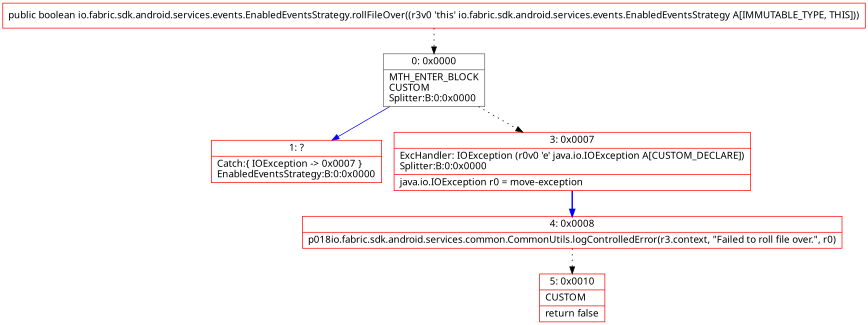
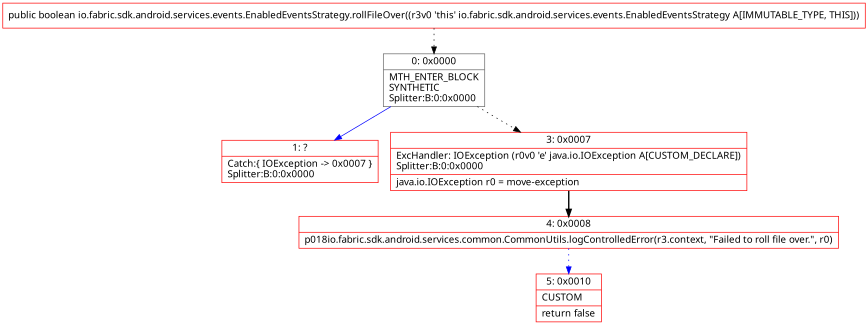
node "0: 0x0000": text "CUSTOM" -> "SYNTHETIC"
node "1: ?": text "EnabledEventsStrategy:B:0:0x0000" -> "Splitter:B:0:0x0000"
edge "3: 0x0007" -> "4: 0x0008": color blue -> black
edge "4: 0x0008" -> "5: 0x0010": color black -> blue
